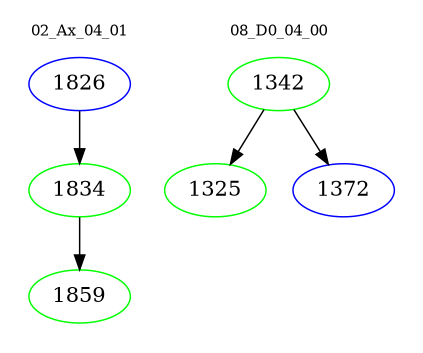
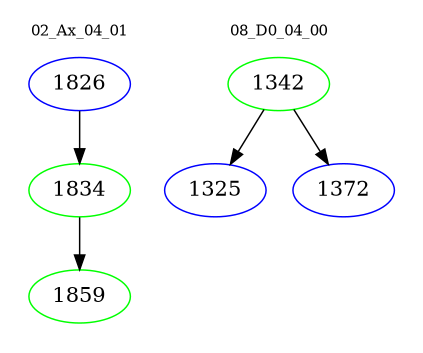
node "1325": color green -> blue
